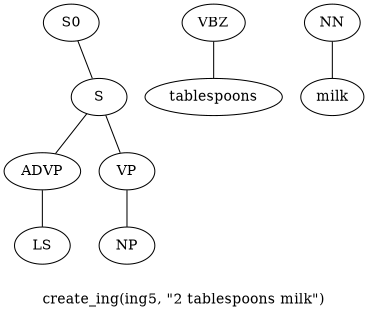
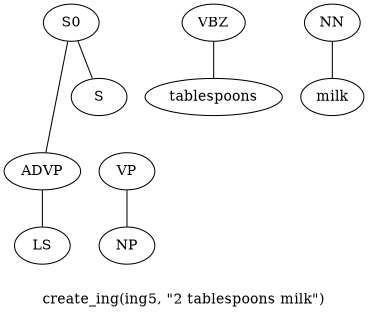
edge "S" -- "ADVP": now "S0" -- "ADVP"
edge "S" -- "VP": removed
